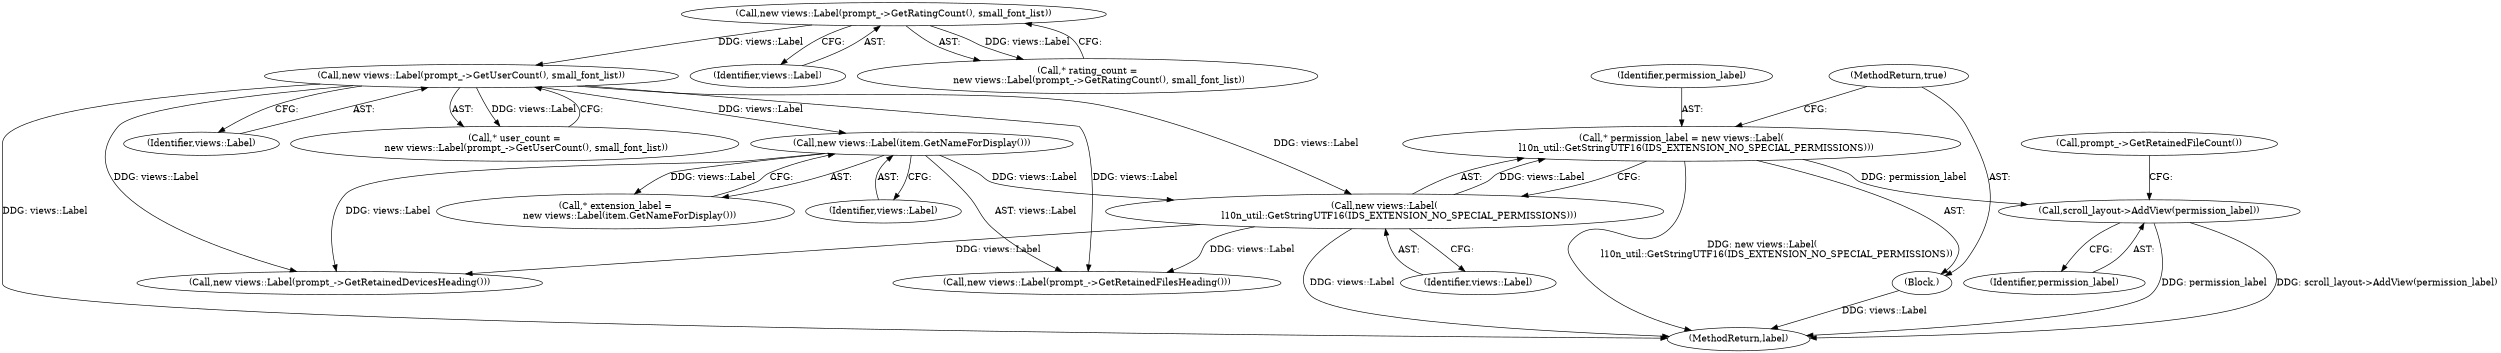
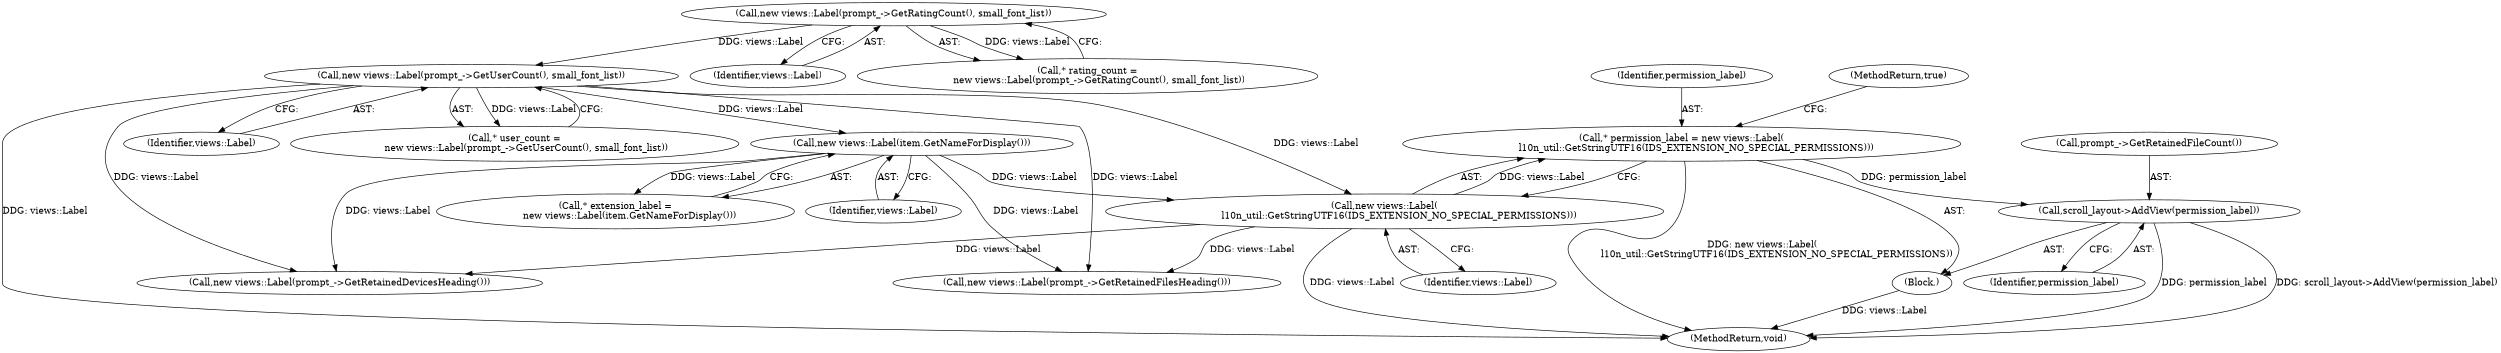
edge "(MethodReturn,true)" -> "(Block,)": now "(Call,scroll_layout->AddView(permission_label))" -> "(Block,)"
edge "(Call,prompt_->GetRetainedFileCount())" -> "(Call,scroll_layout->AddView(permission_label))": label "CFG: " -> "AST: "
edge "(Call,new views::Label(item.GetNameForDisplay()))" -> "(Call,new views::Label(prompt_->GetRetainedFilesHeading()))": label "AST: views::Label" -> "DDG: views::Label"
node "(MethodReturn,label)": label "(MethodReturn,label)" -> "(MethodReturn,void)"
